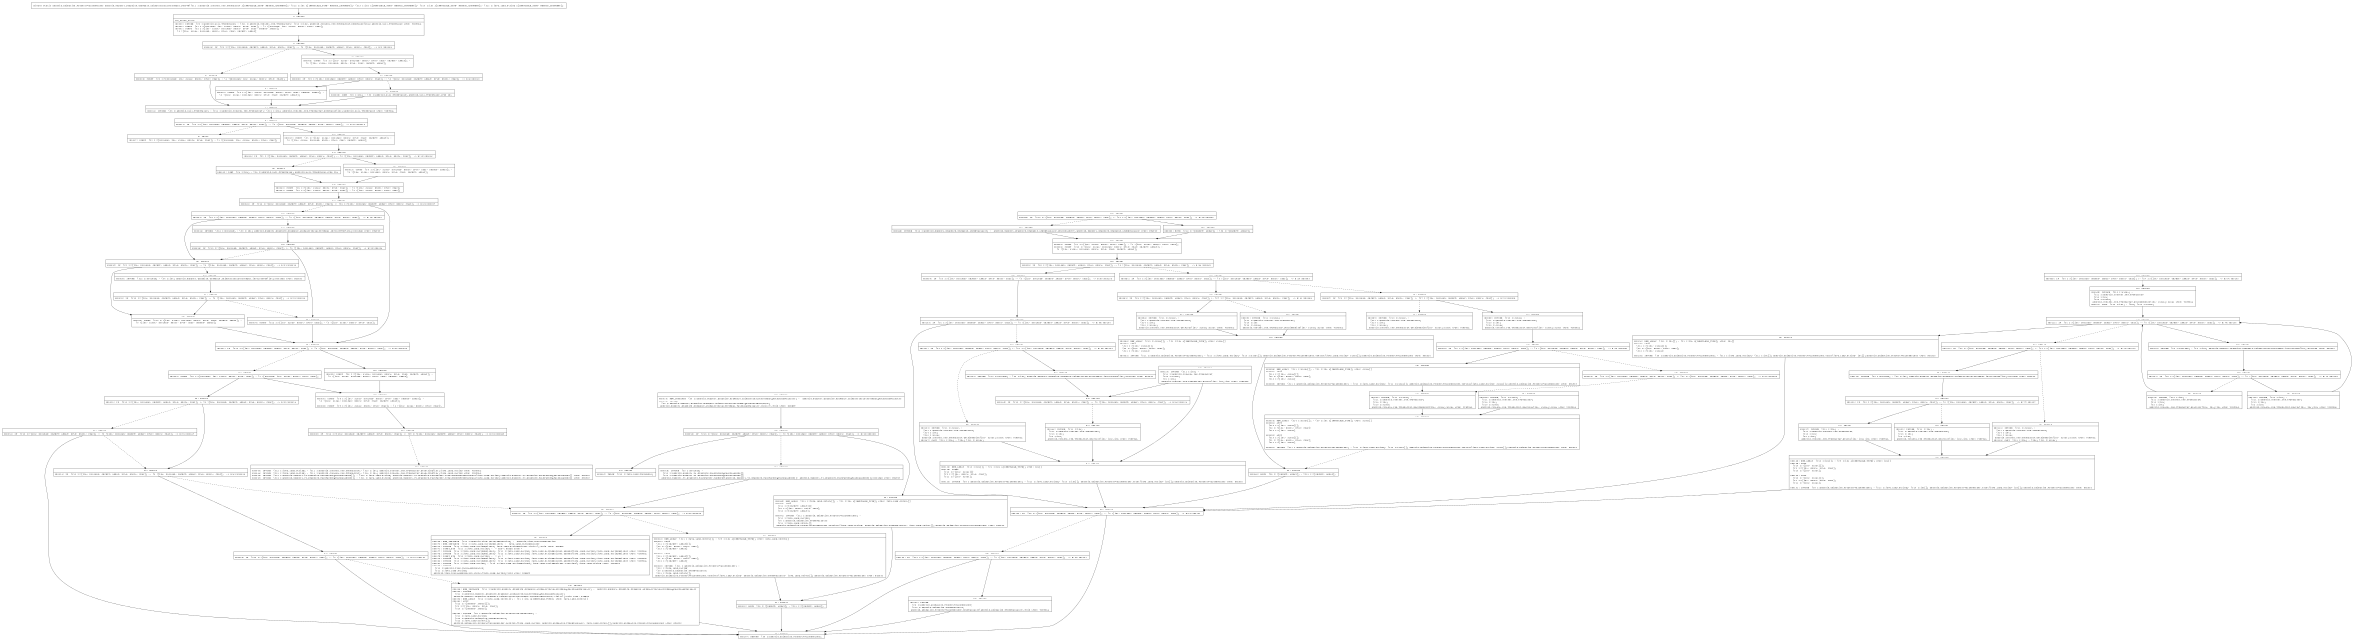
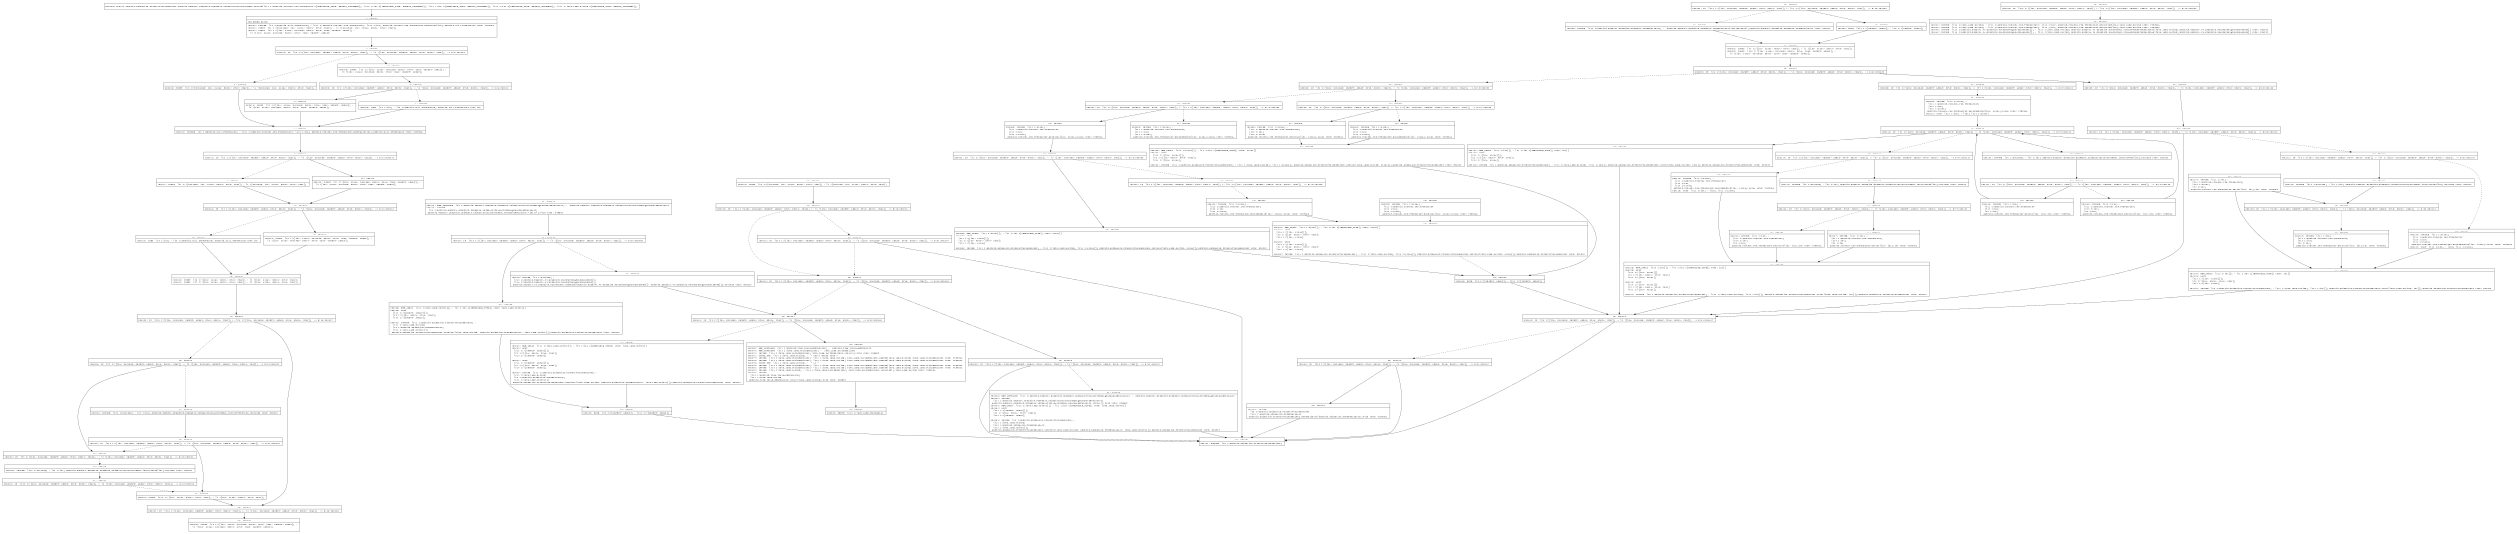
edge "9: 0x0017" -> "11: 0x001a": added
node "23: 0x0036": removed
edge "24: 0x0037" -> "25: 0x0039": removed
edge "58: 0x00da" -> "55: 0x00c6": now "58: 0x00da" -> "63: 0x00f6"
node "27: 0x003c": removed
edge "30: 0x0050" -> "32: 0x0054": style solid -> dashed
edge "34: 0x005b" -> "39: 0x008c": now "38: 0x006e" -> "39: 0x008c"
node "87: 0x0158": text "0x015a: CONST" -> "0x015a: APUT"
